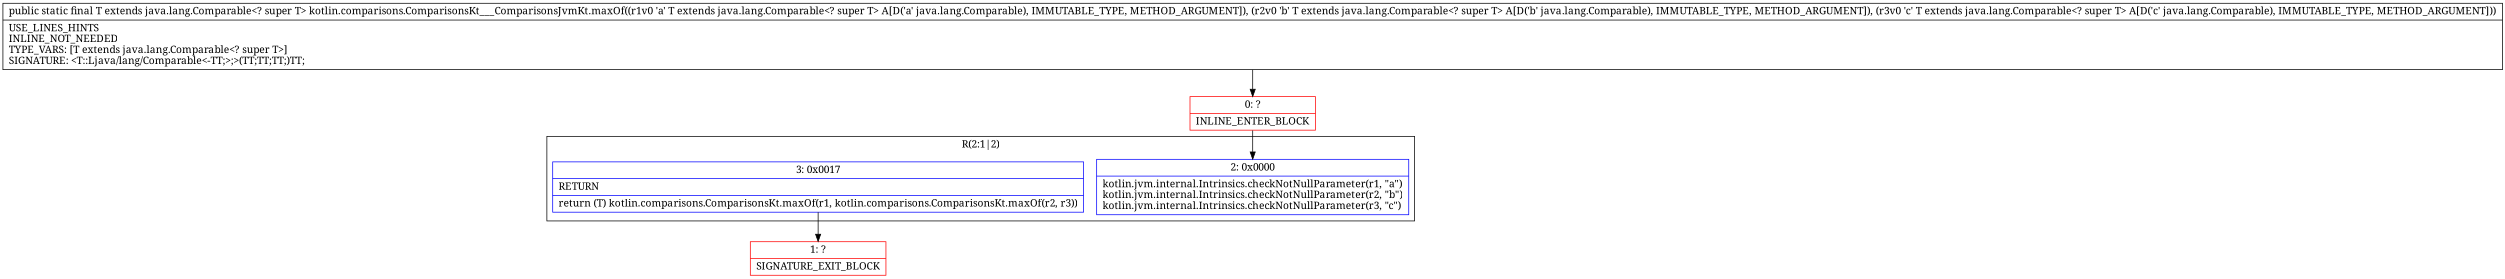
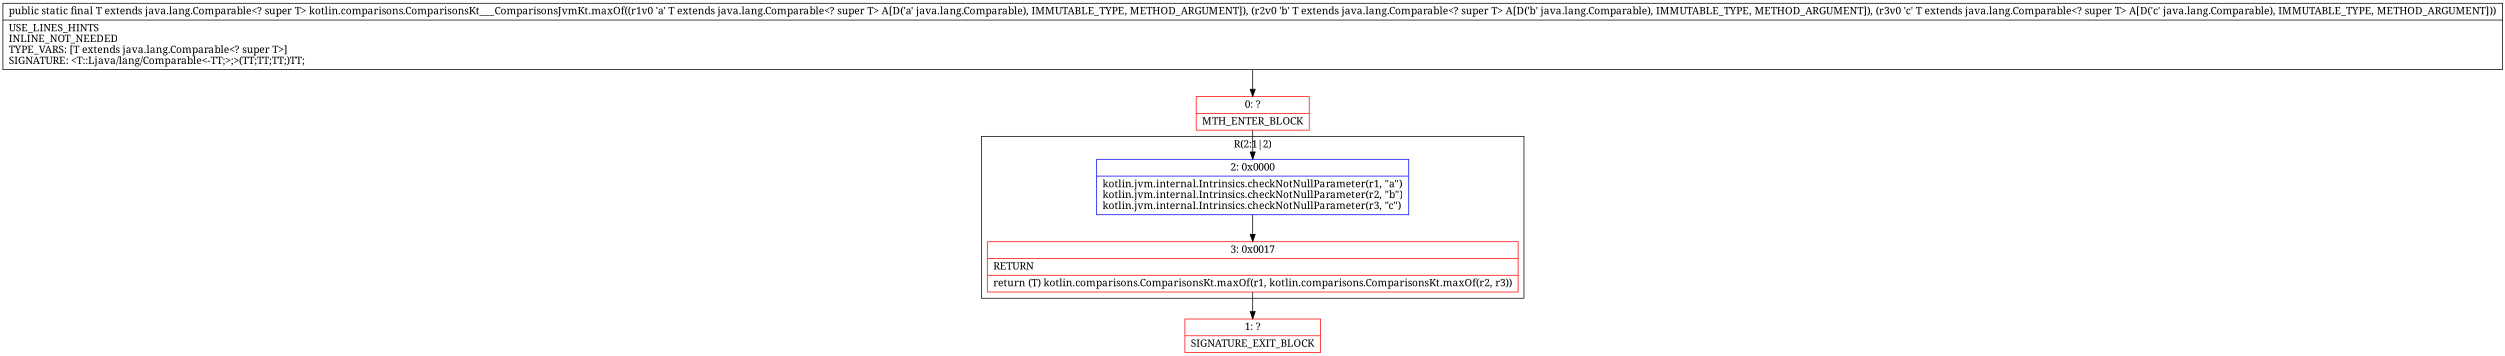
node "0: ?": text "INLINE_ENTER_BLOCK" -> "MTH_ENTER_BLOCK"
node "3: 0x0017": color blue -> red
edge "2: 0x0000" -> "3: 0x0017": added
